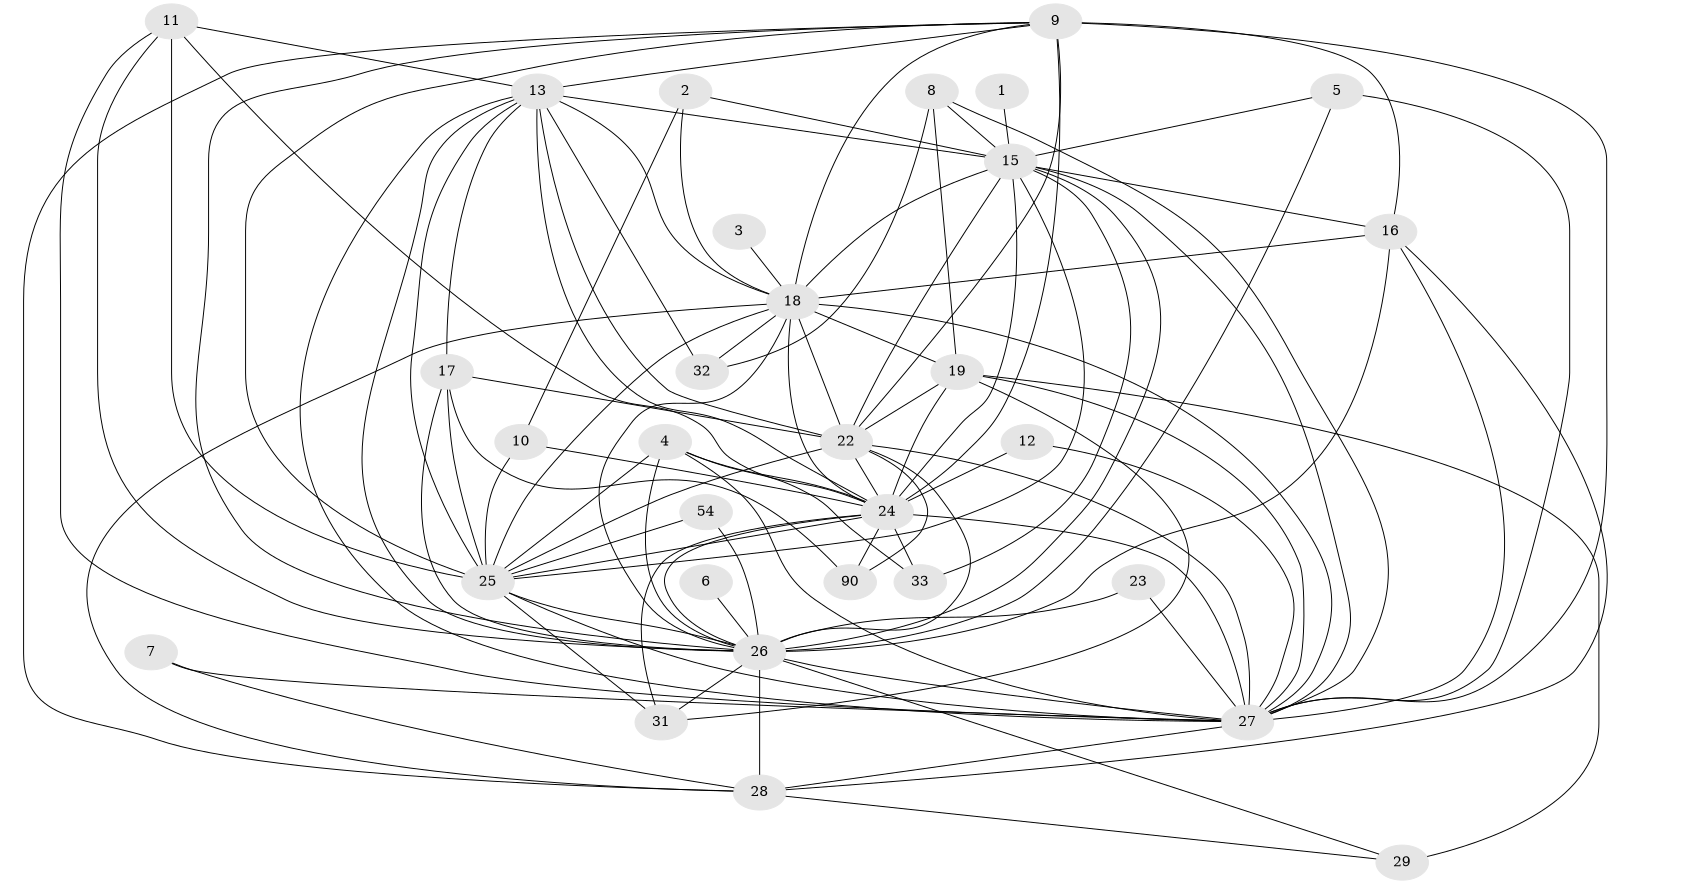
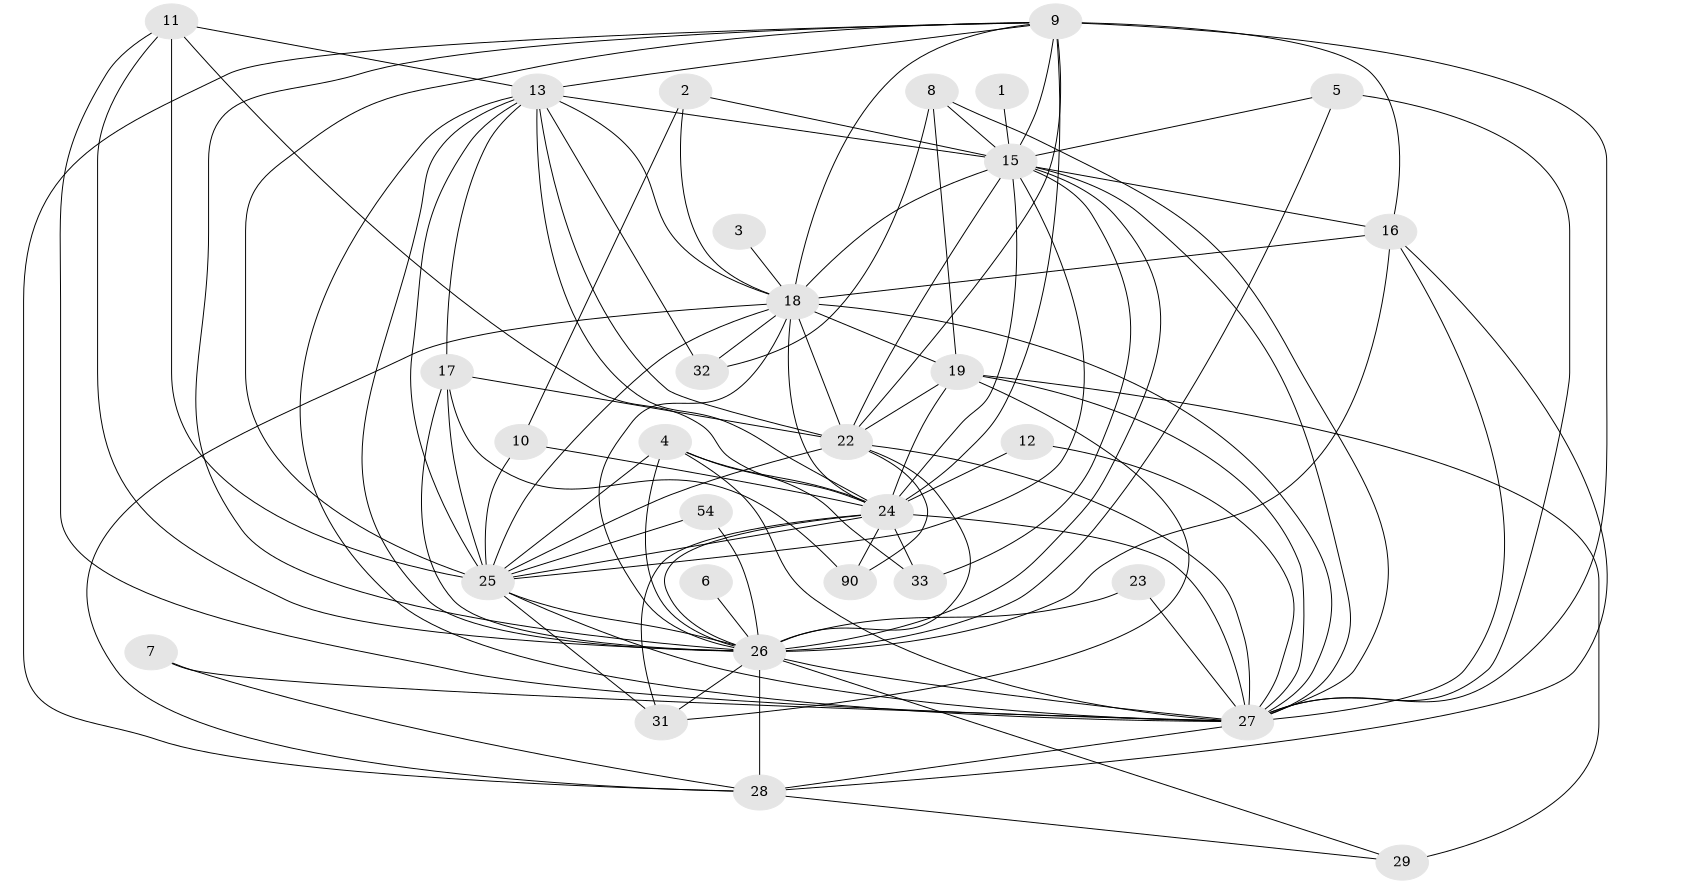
edge "9" -- "15": added
edge "22" -- "24": removed
